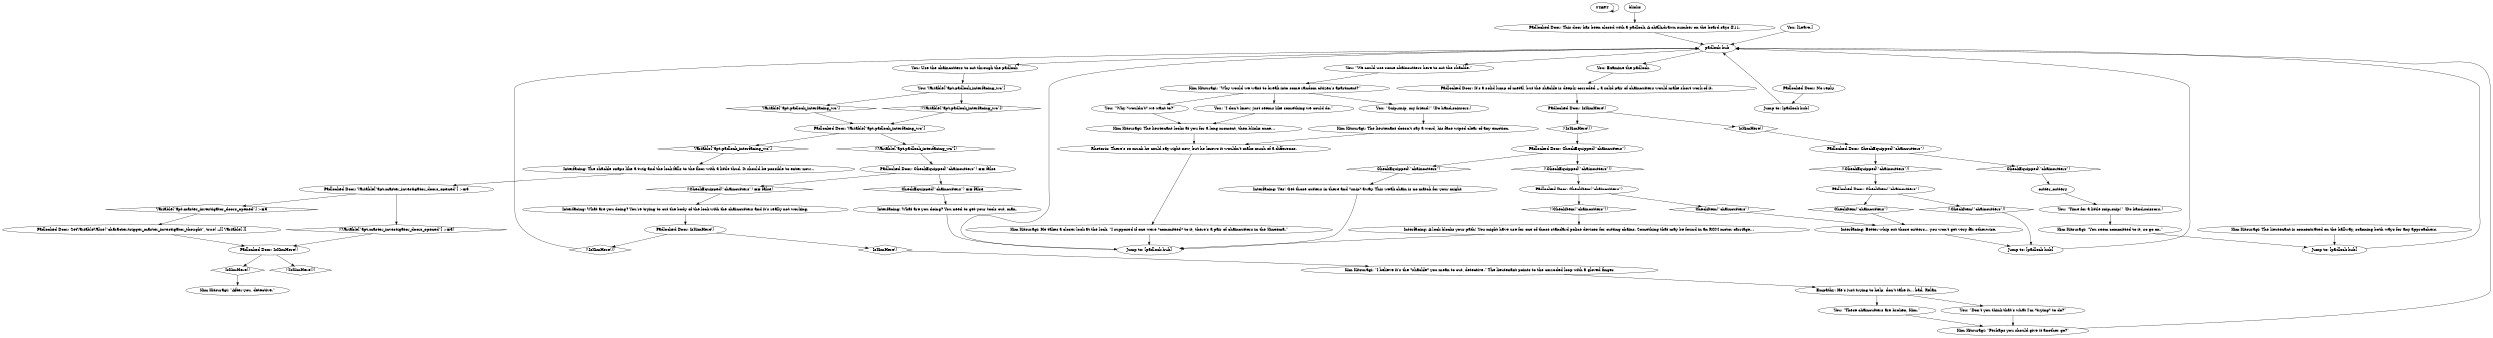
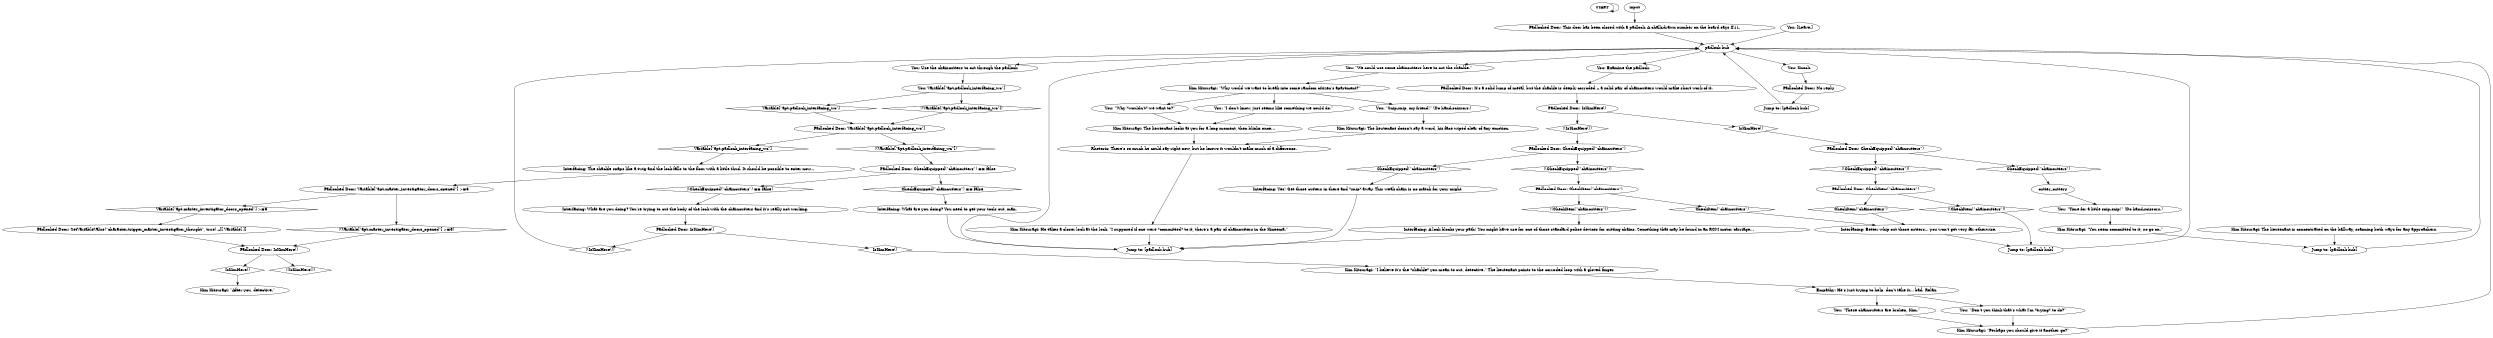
node "blinks": label "blinks" -> "input"
node "You: Knock.": added
